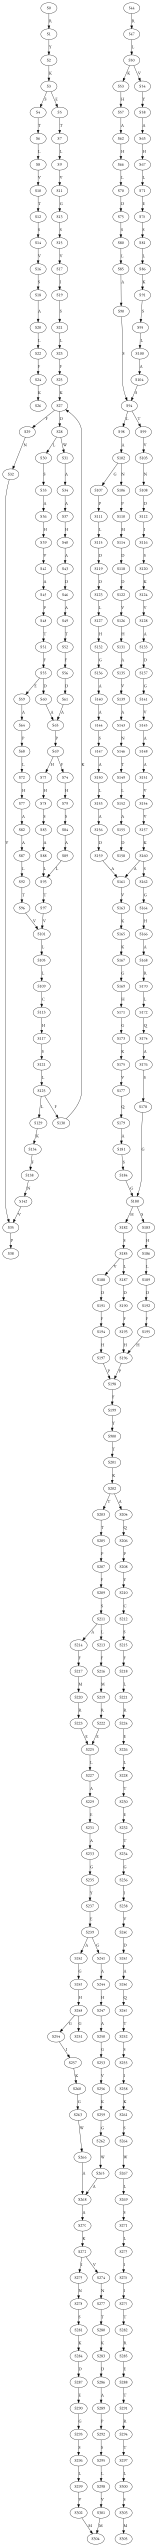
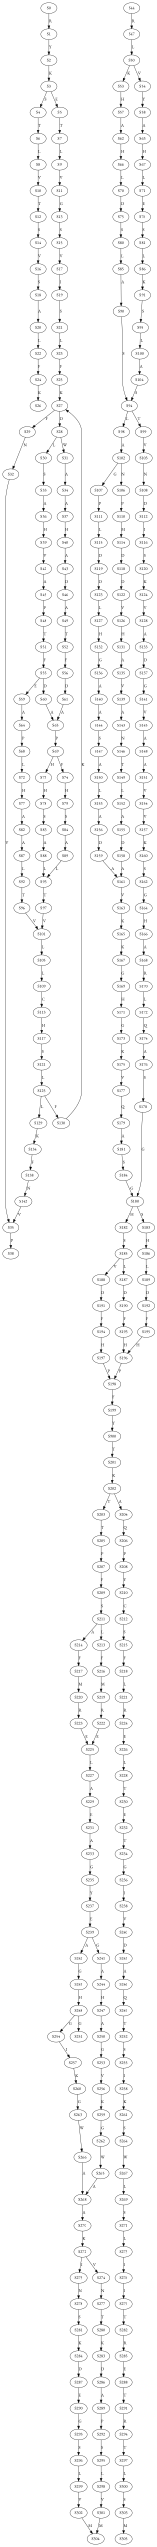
edge "S160" -> "S161": now "S158" -> "S161"
